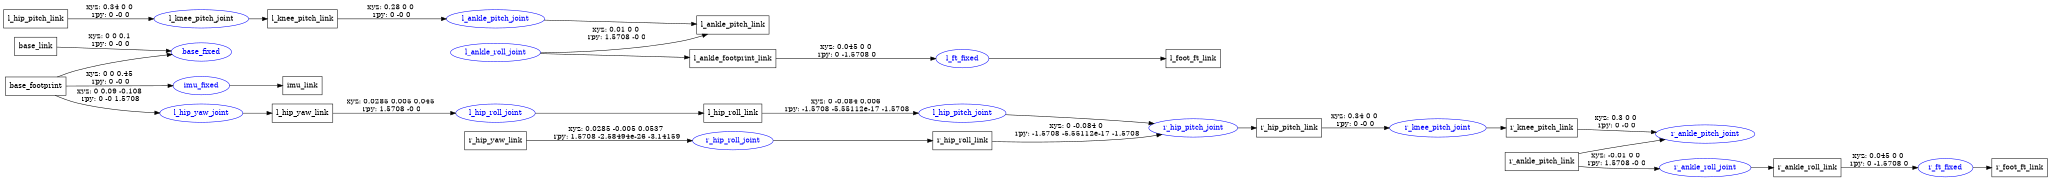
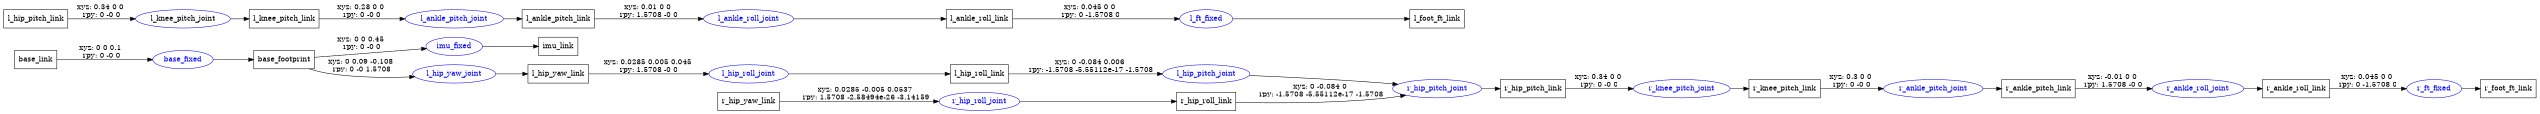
edge "l_ankle_roll_joint" -> "l_ankle_pitch_link": reversed
node "l_ankle_footprint_link": label "l_ankle_footprint_link" -> "l_ankle_roll_link"
edge "base_footprint" -> "base_fixed": reversed
edge "r_ankle_pitch_link" -> "r_ankle_pitch_joint": reversed
